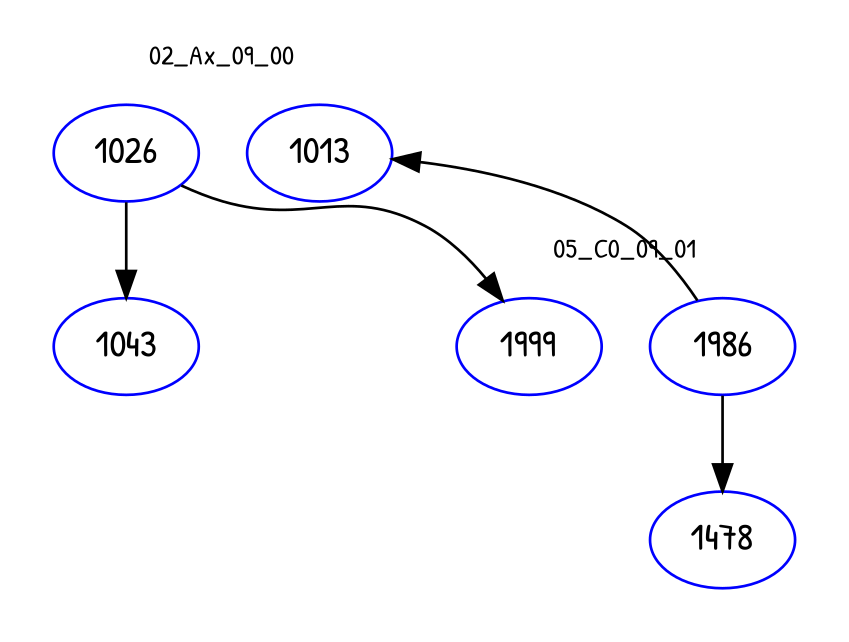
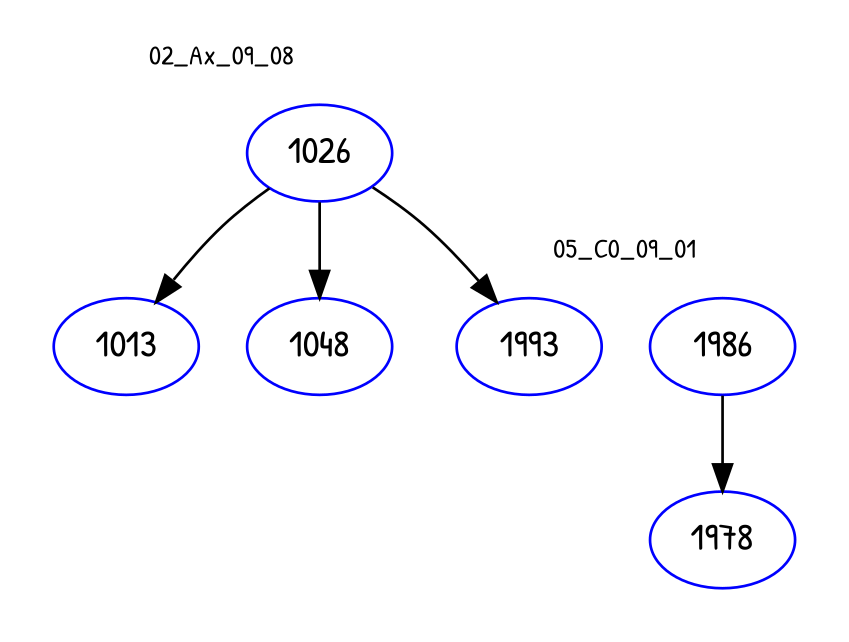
cluster "02_Ax_09_00": label "02_Ax_09_00" -> "02_Ax_09_08"
edge "1986" -> "1013": now "1026" -> "1013"
node "1043": label "1043" -> "1048"
node "1999": label "1999" -> "1993"
node "1478": label "1478" -> "1978"
